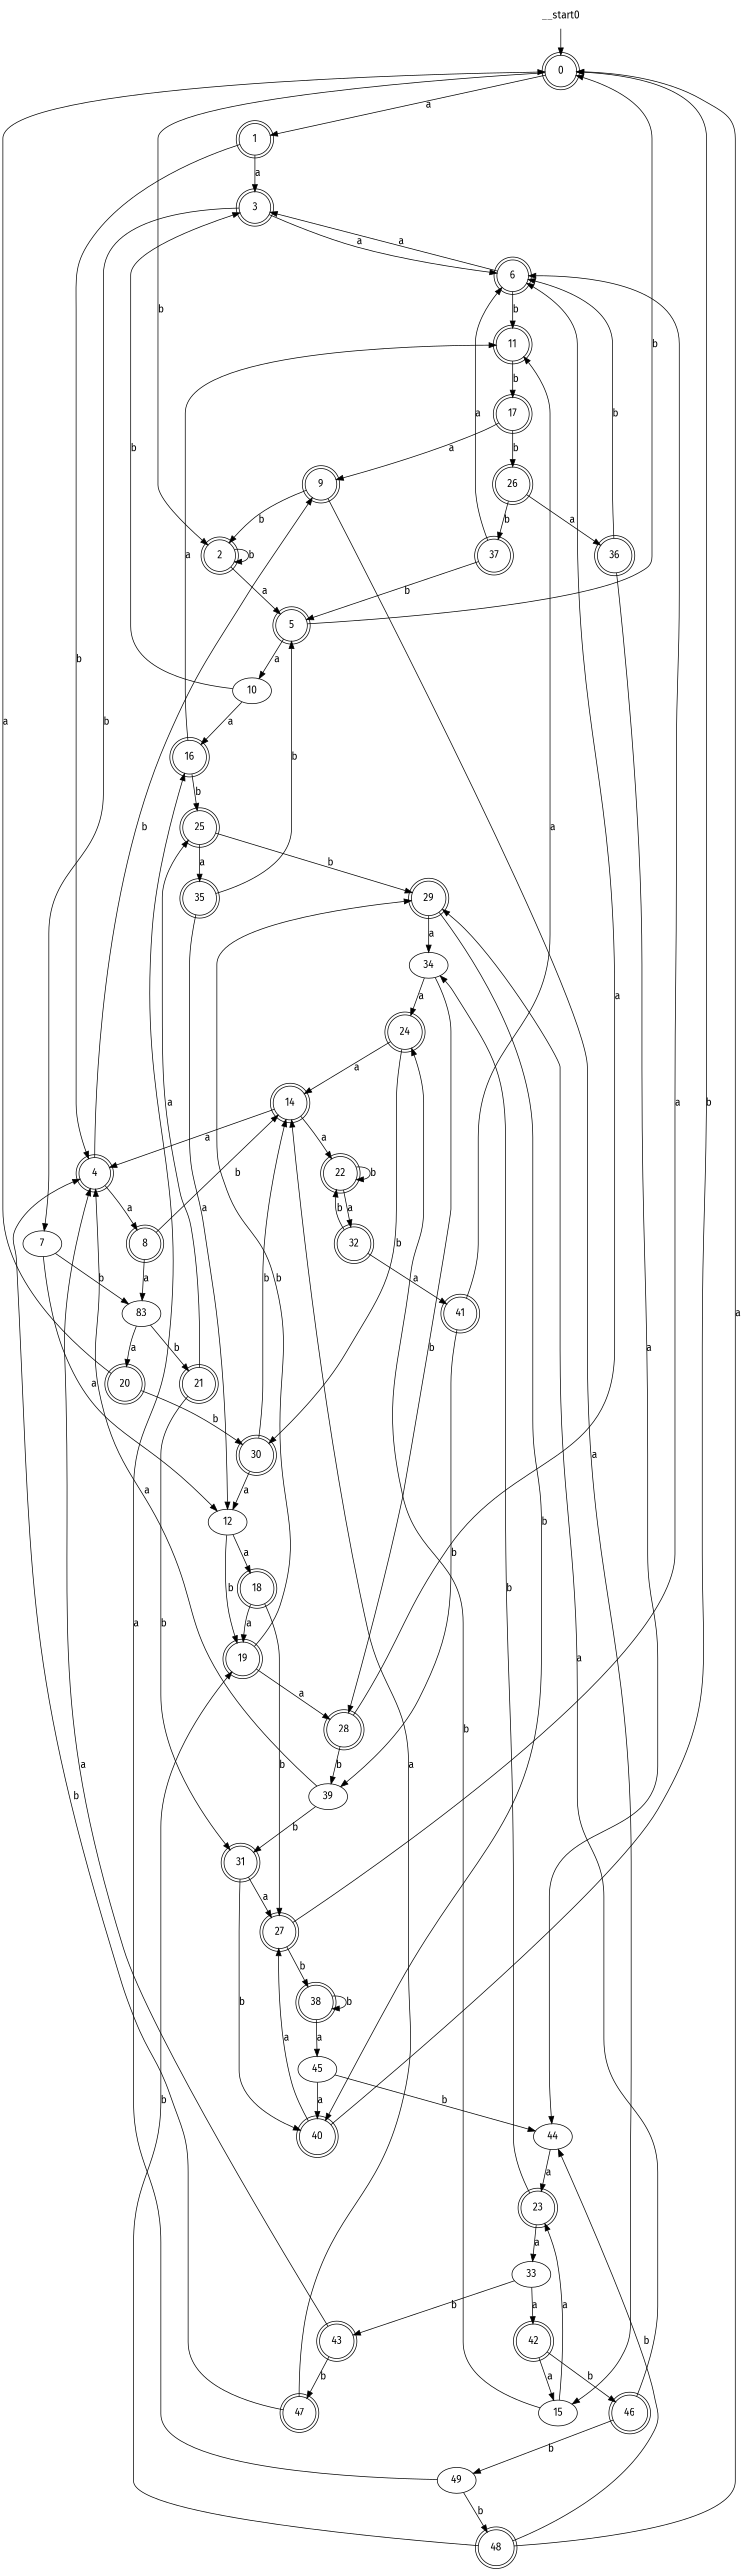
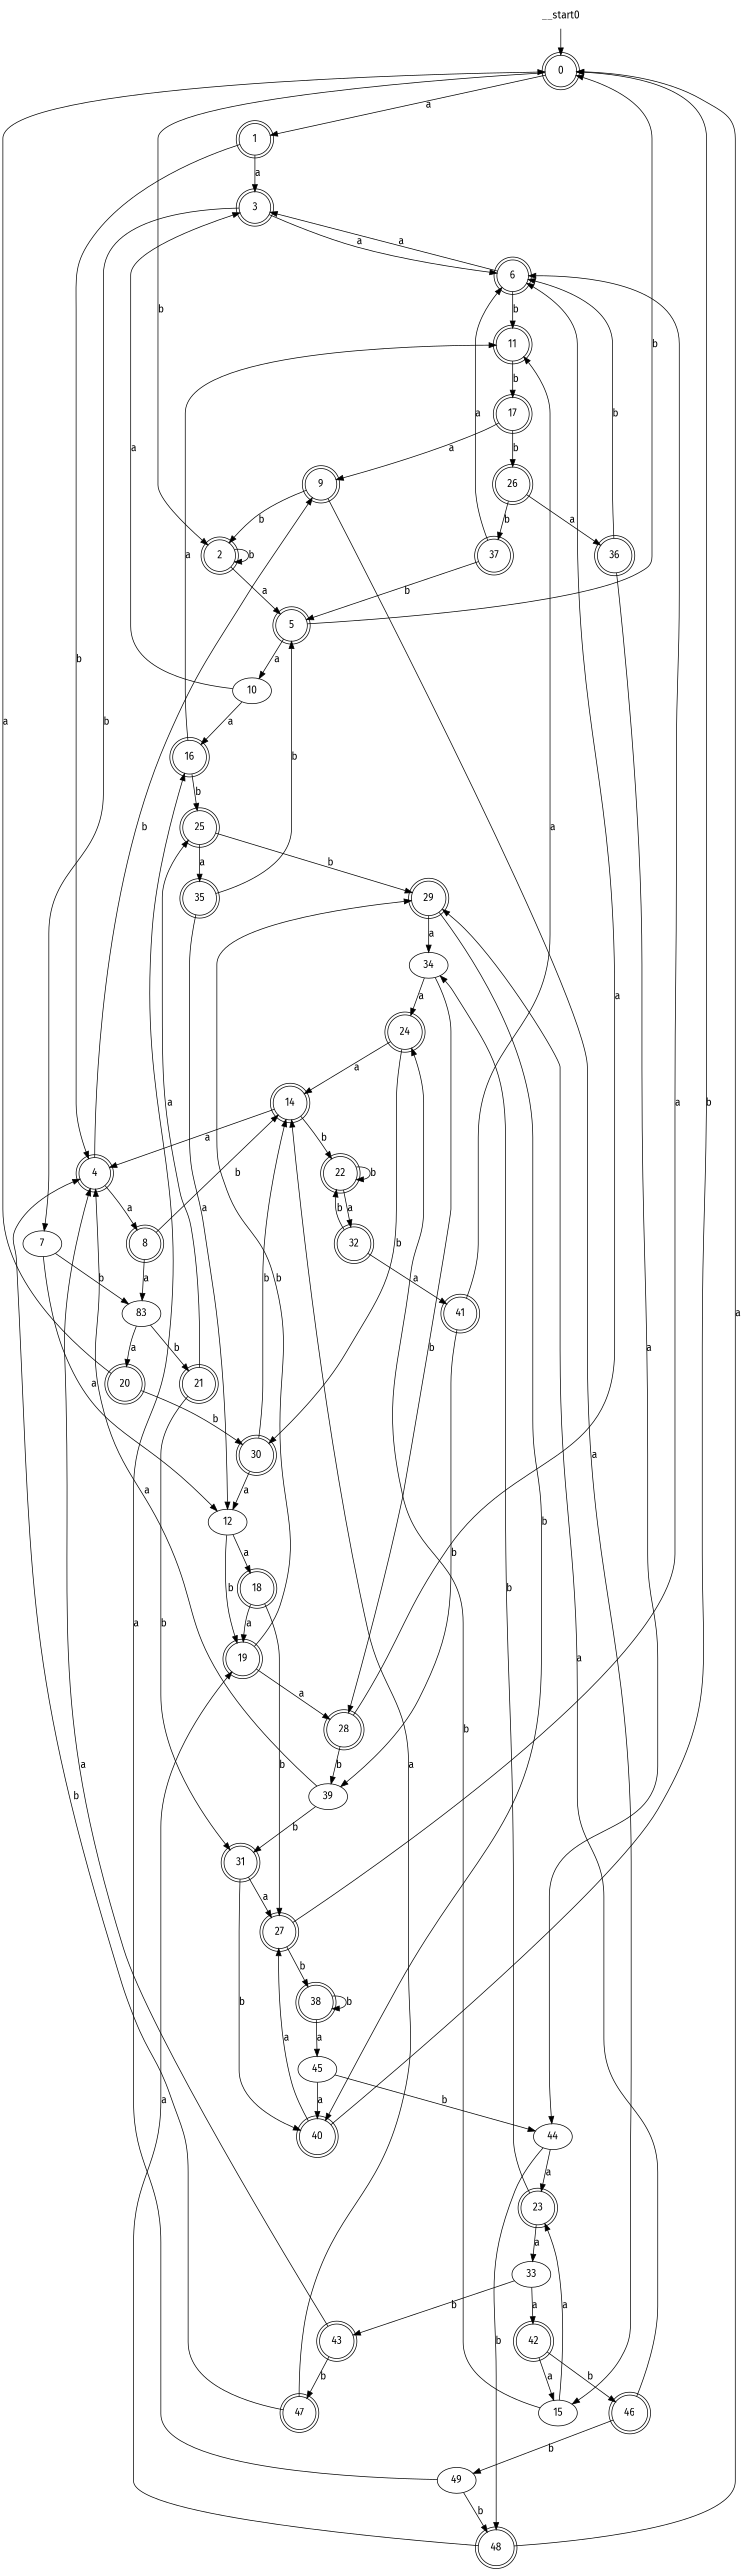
edge "10" -> "3": label "b" -> "a"
edge "14" -> "22": label "a" -> "b"
edge "48" -> "19": label "b" -> "a"
edge "48" -> "44": reversed
